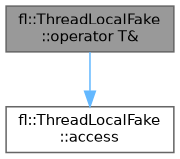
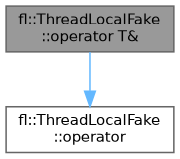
node "fl::ThreadLocalFake ::access": label "fl::ThreadLocalFake ::access" -> "fl::ThreadLocalFake ::operator"
